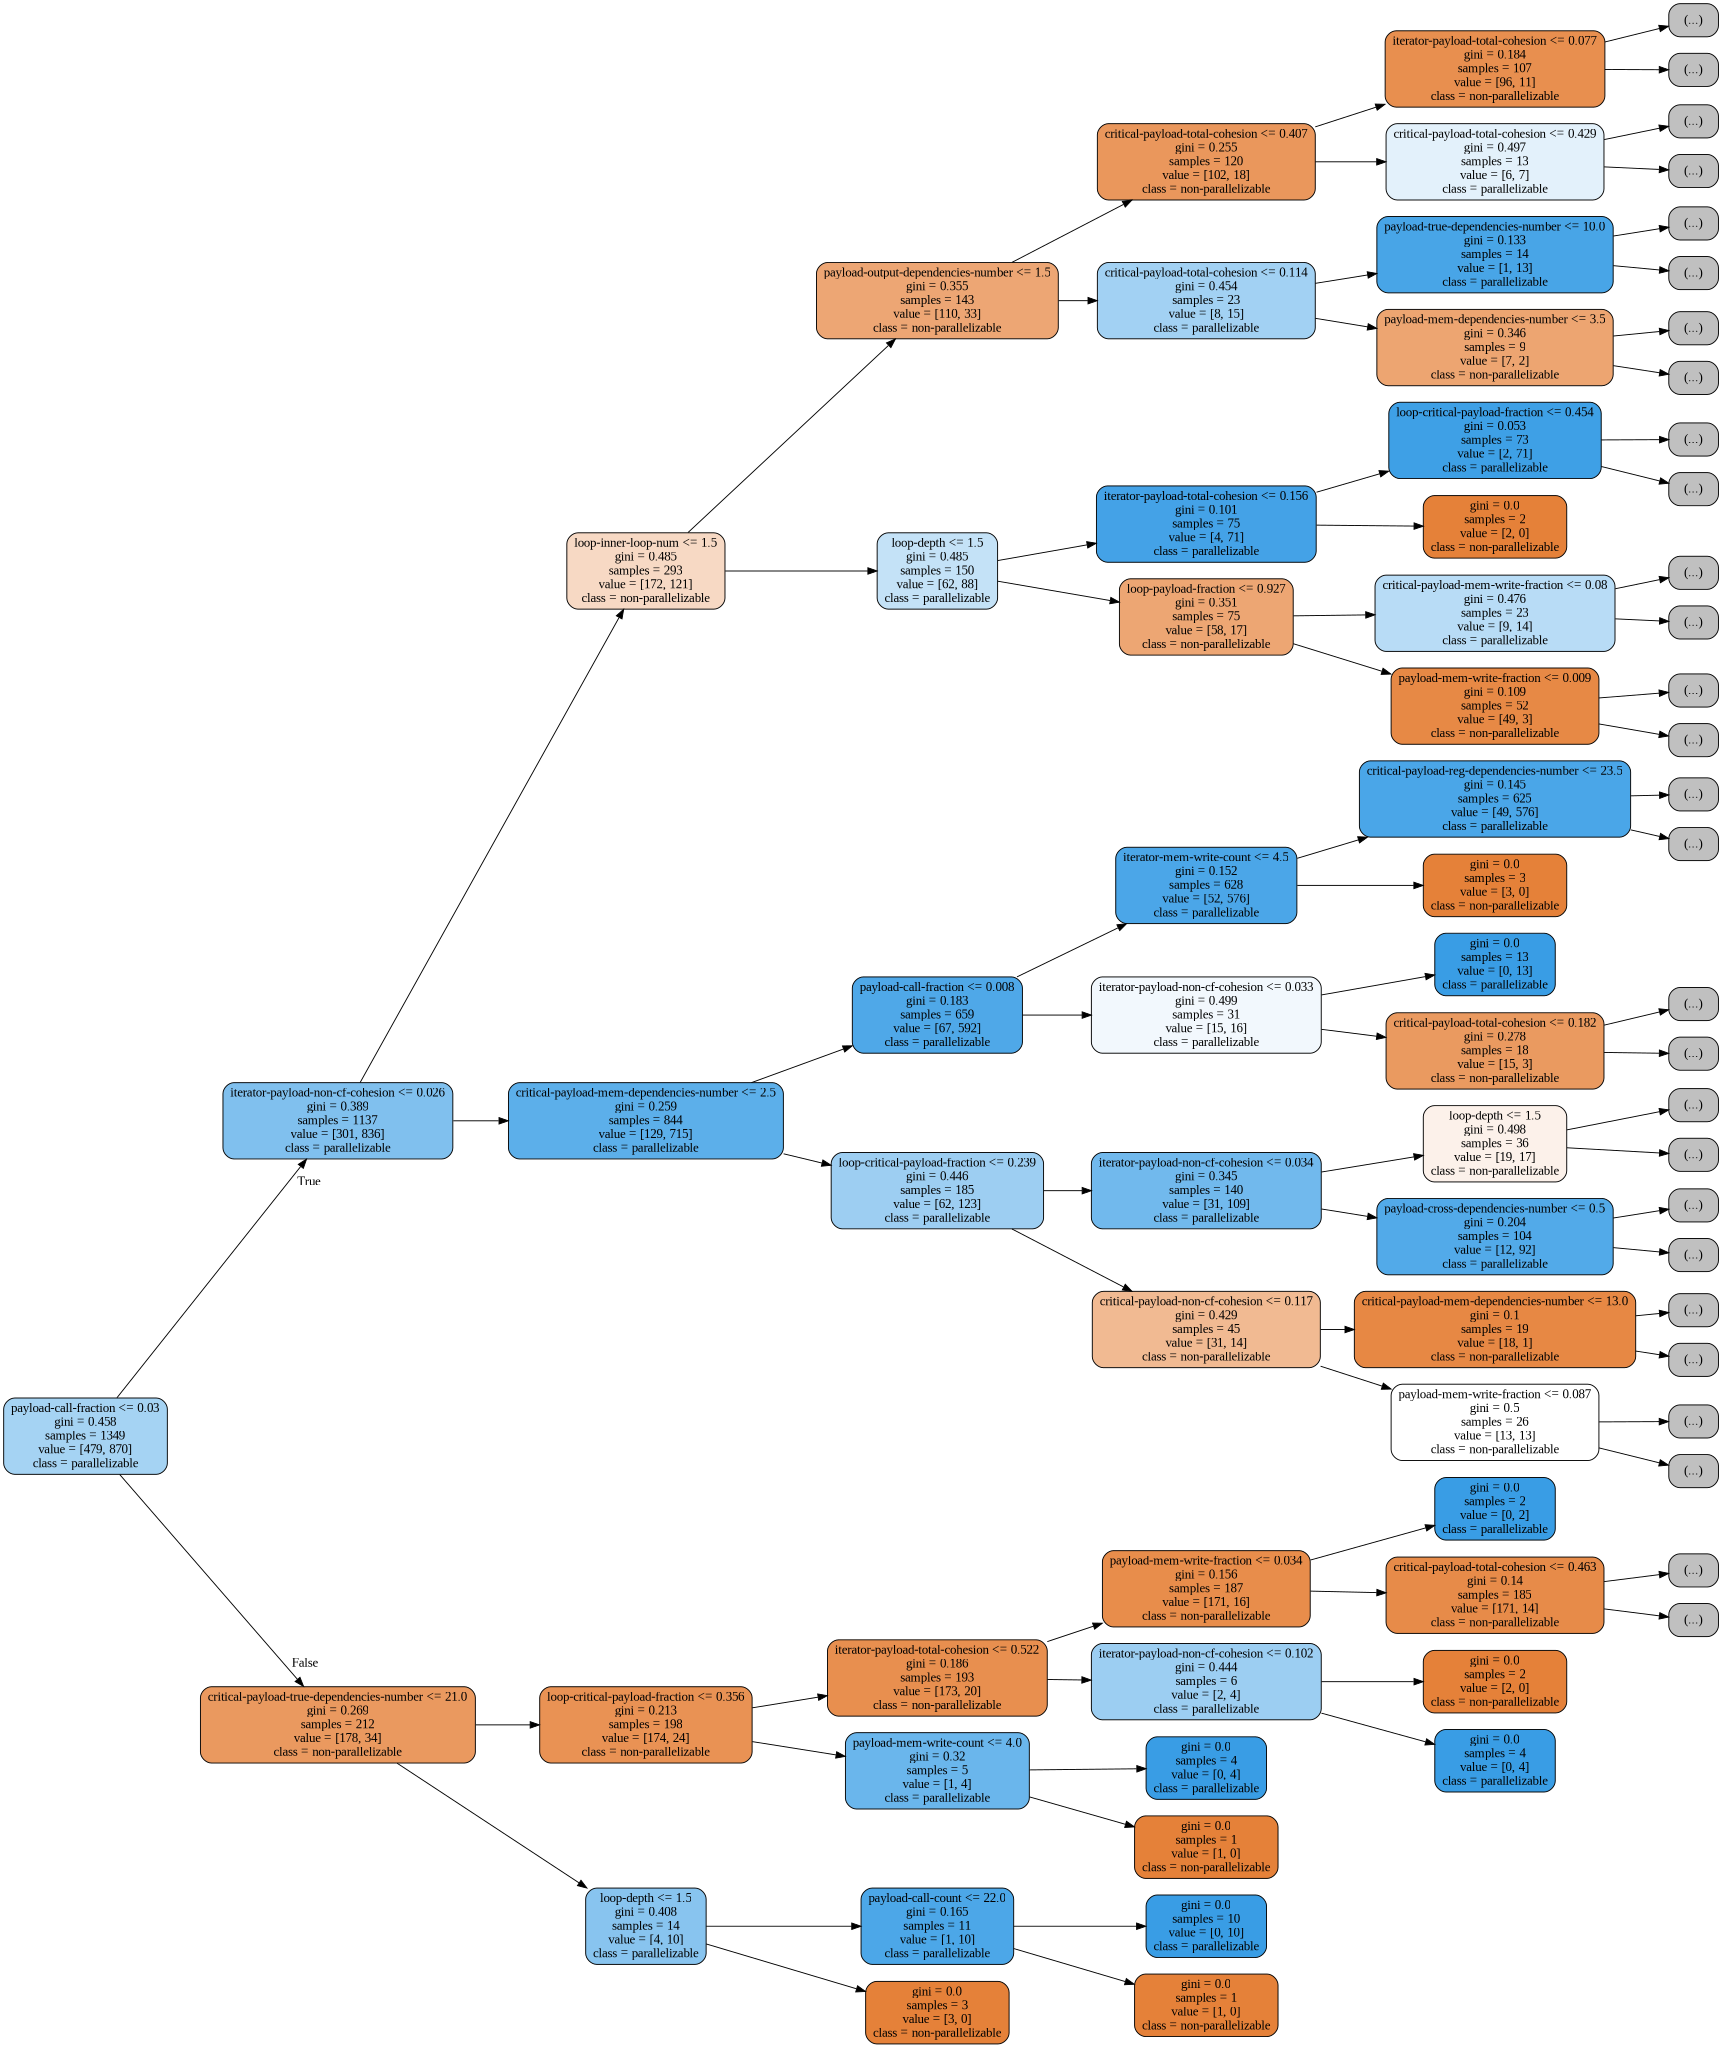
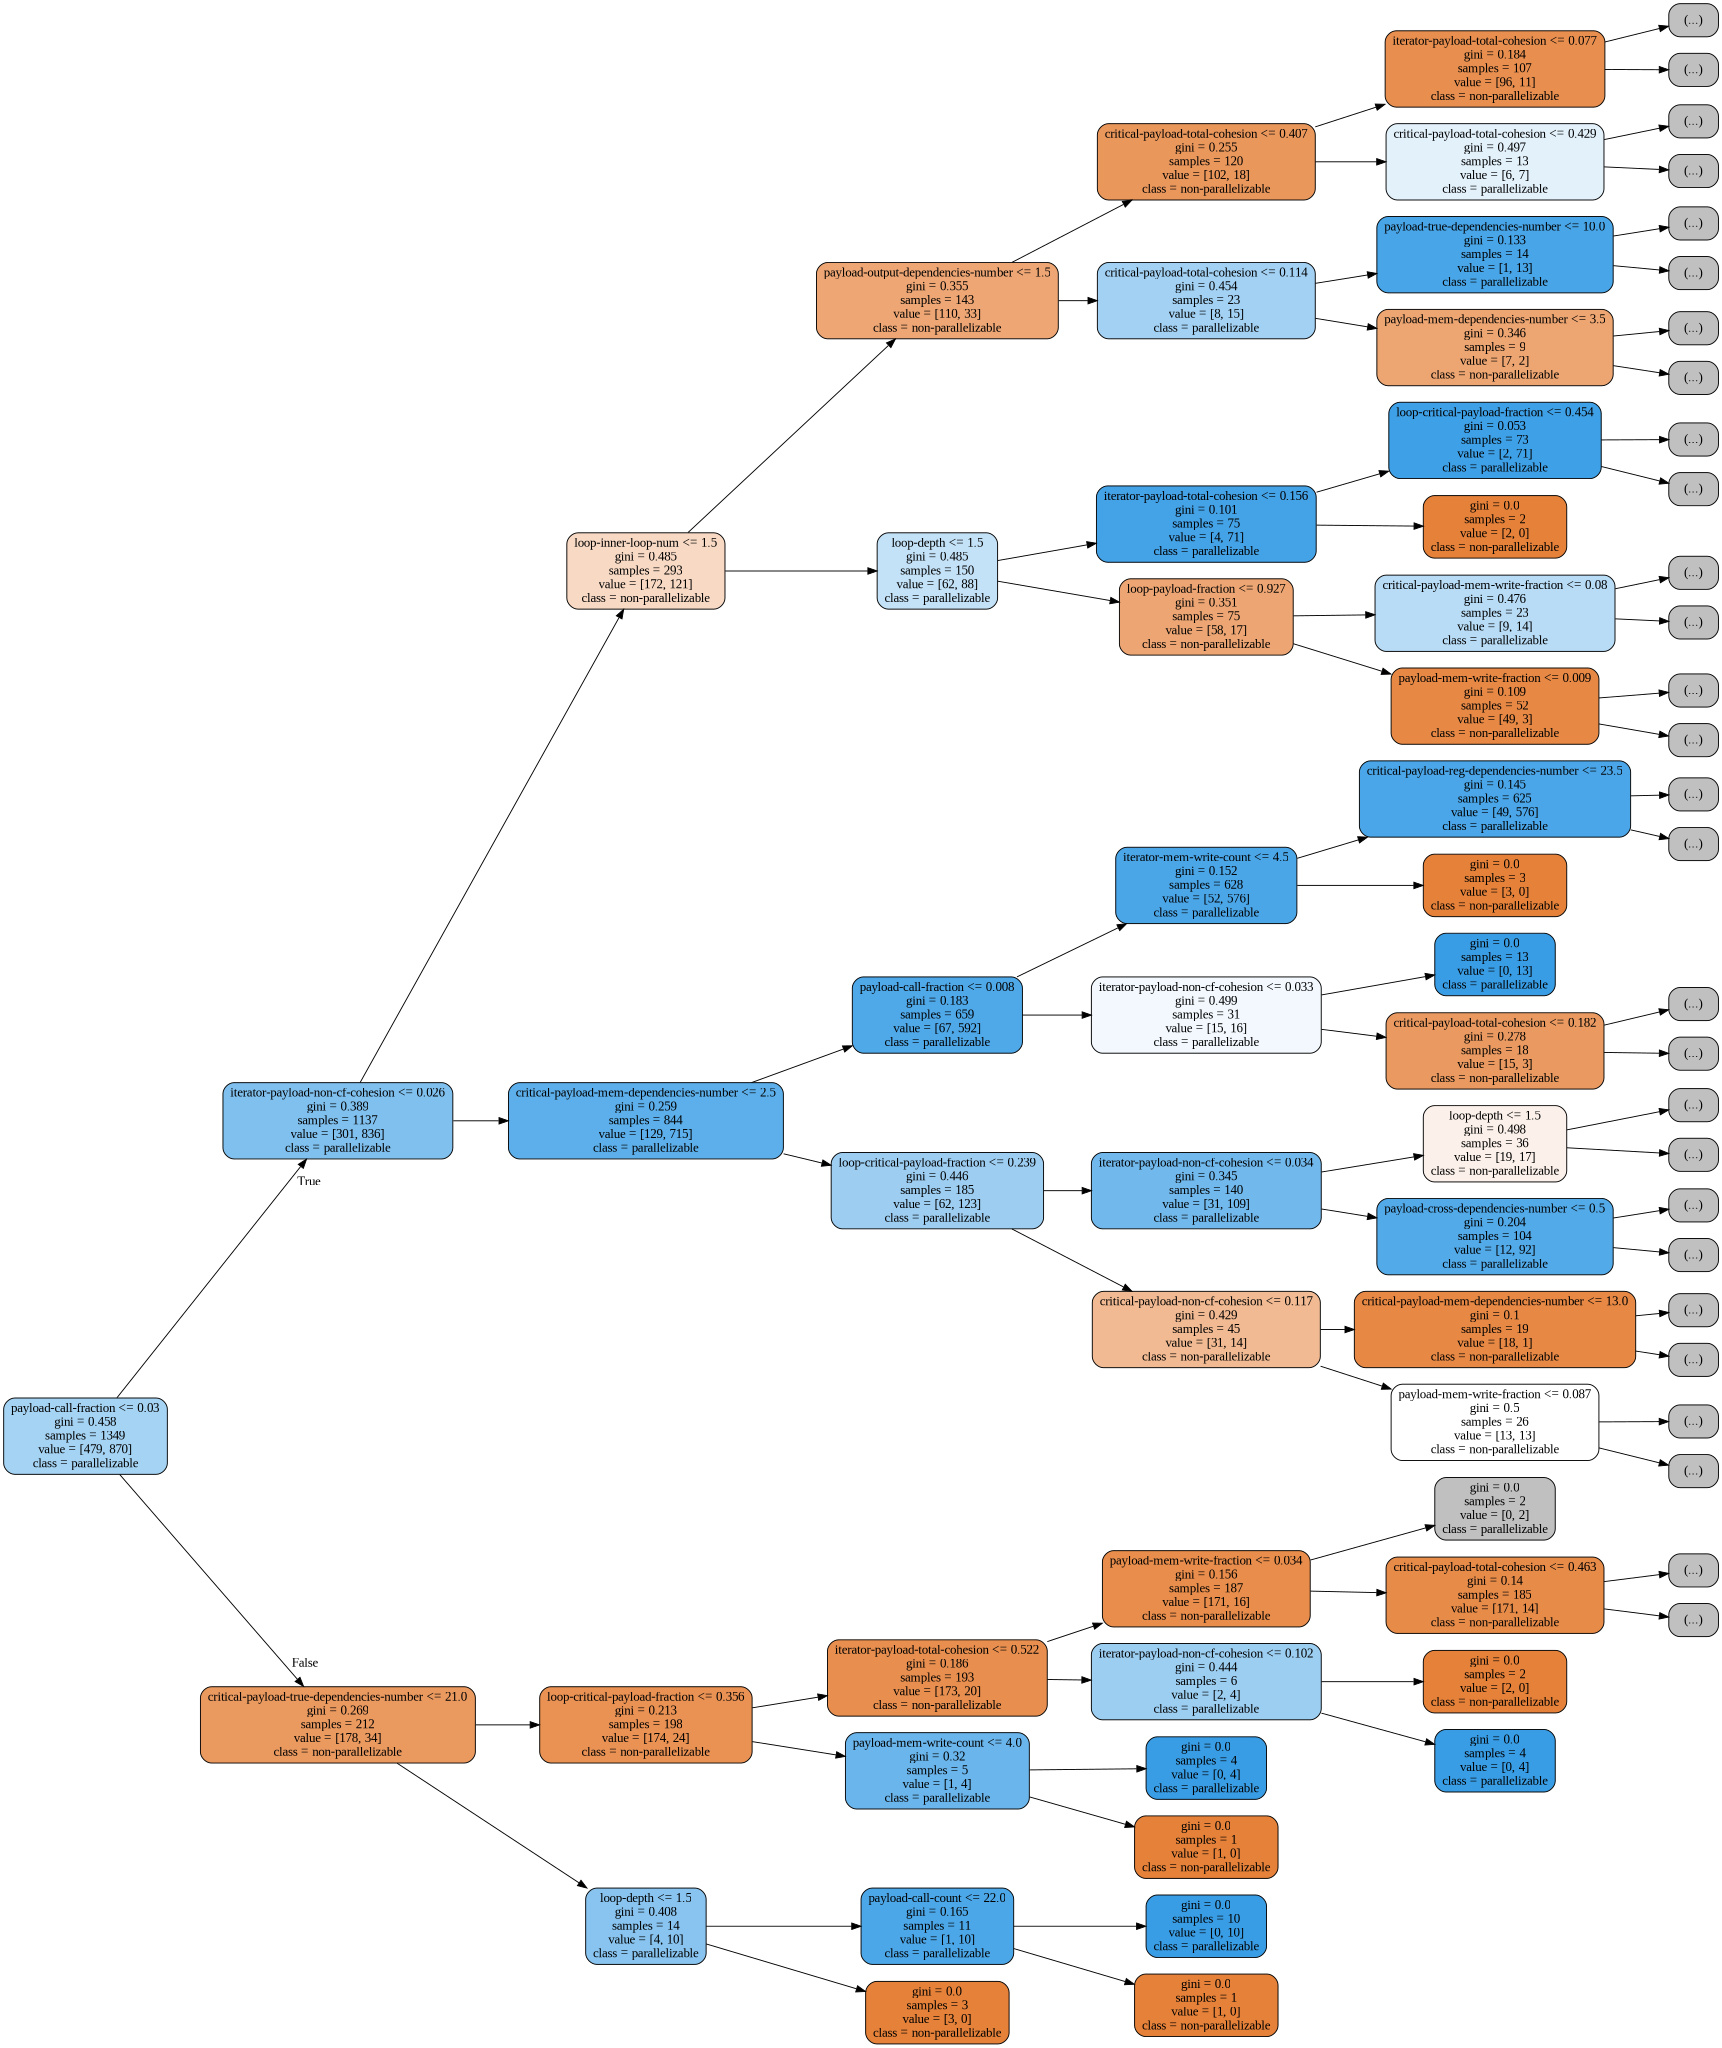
node "gini = 0.0 samples = 2 value = [0, 2] class = parallelizable": fillcolor #399de5ff -> #c0c0c0
